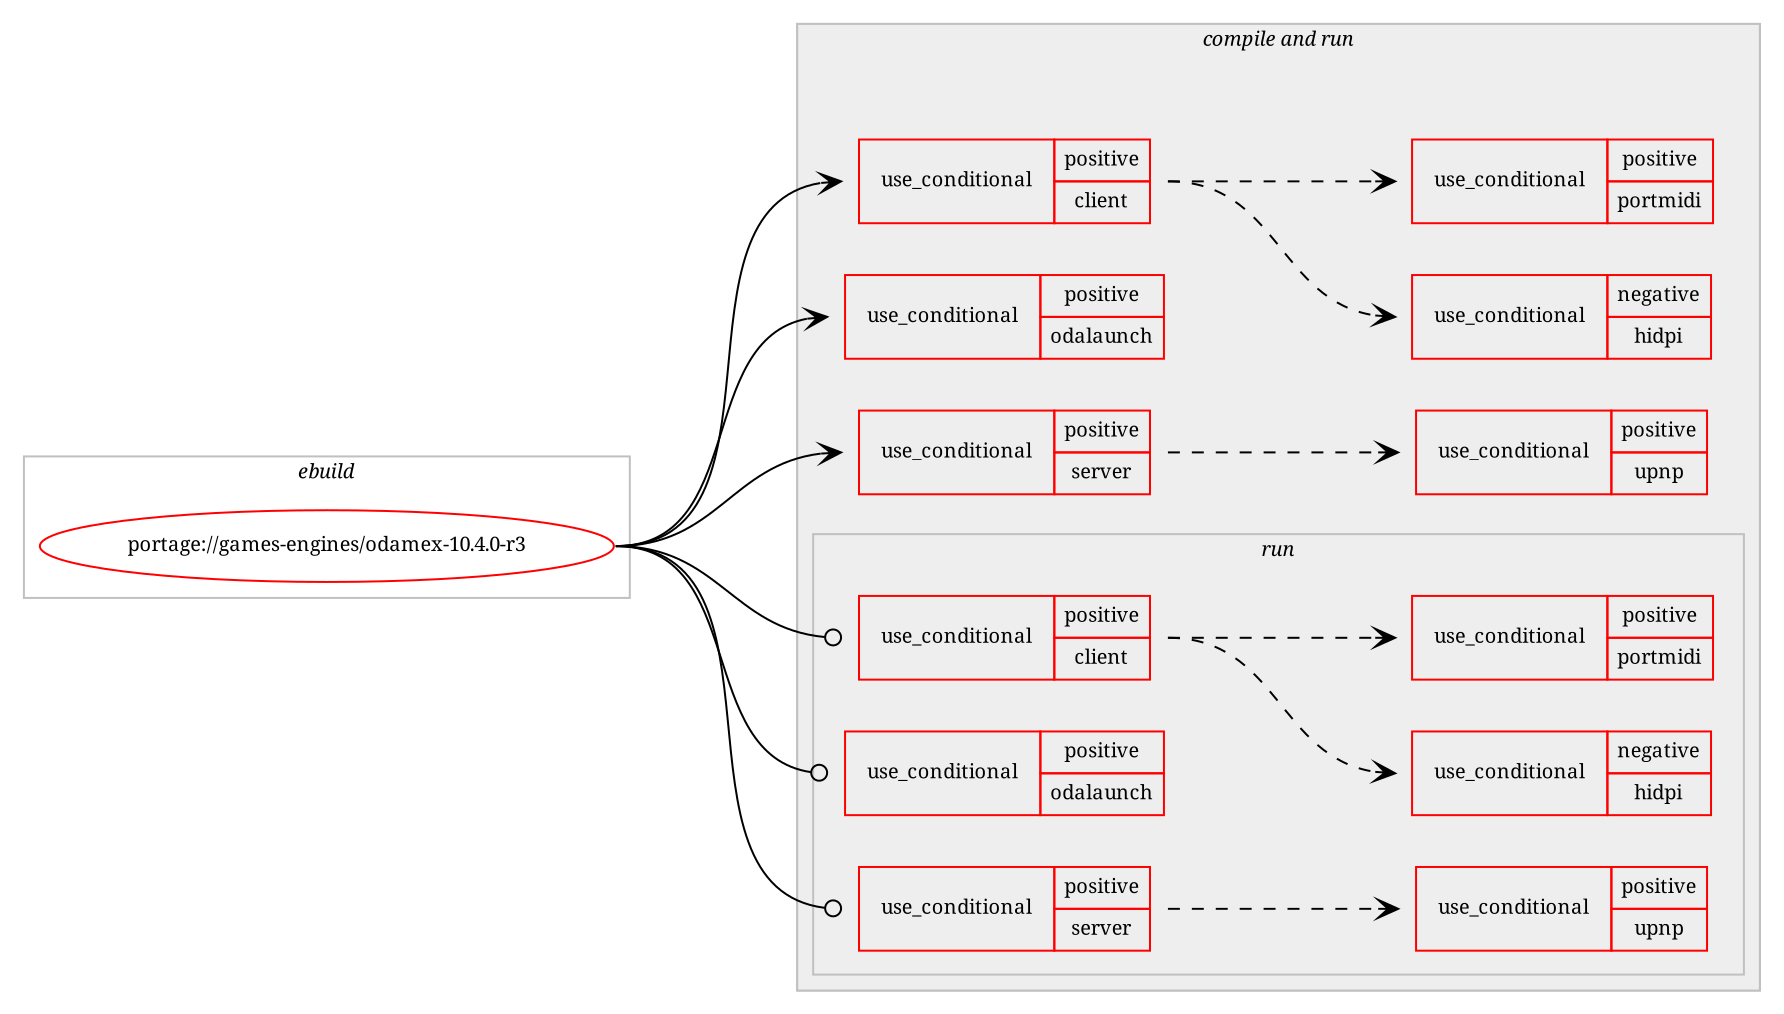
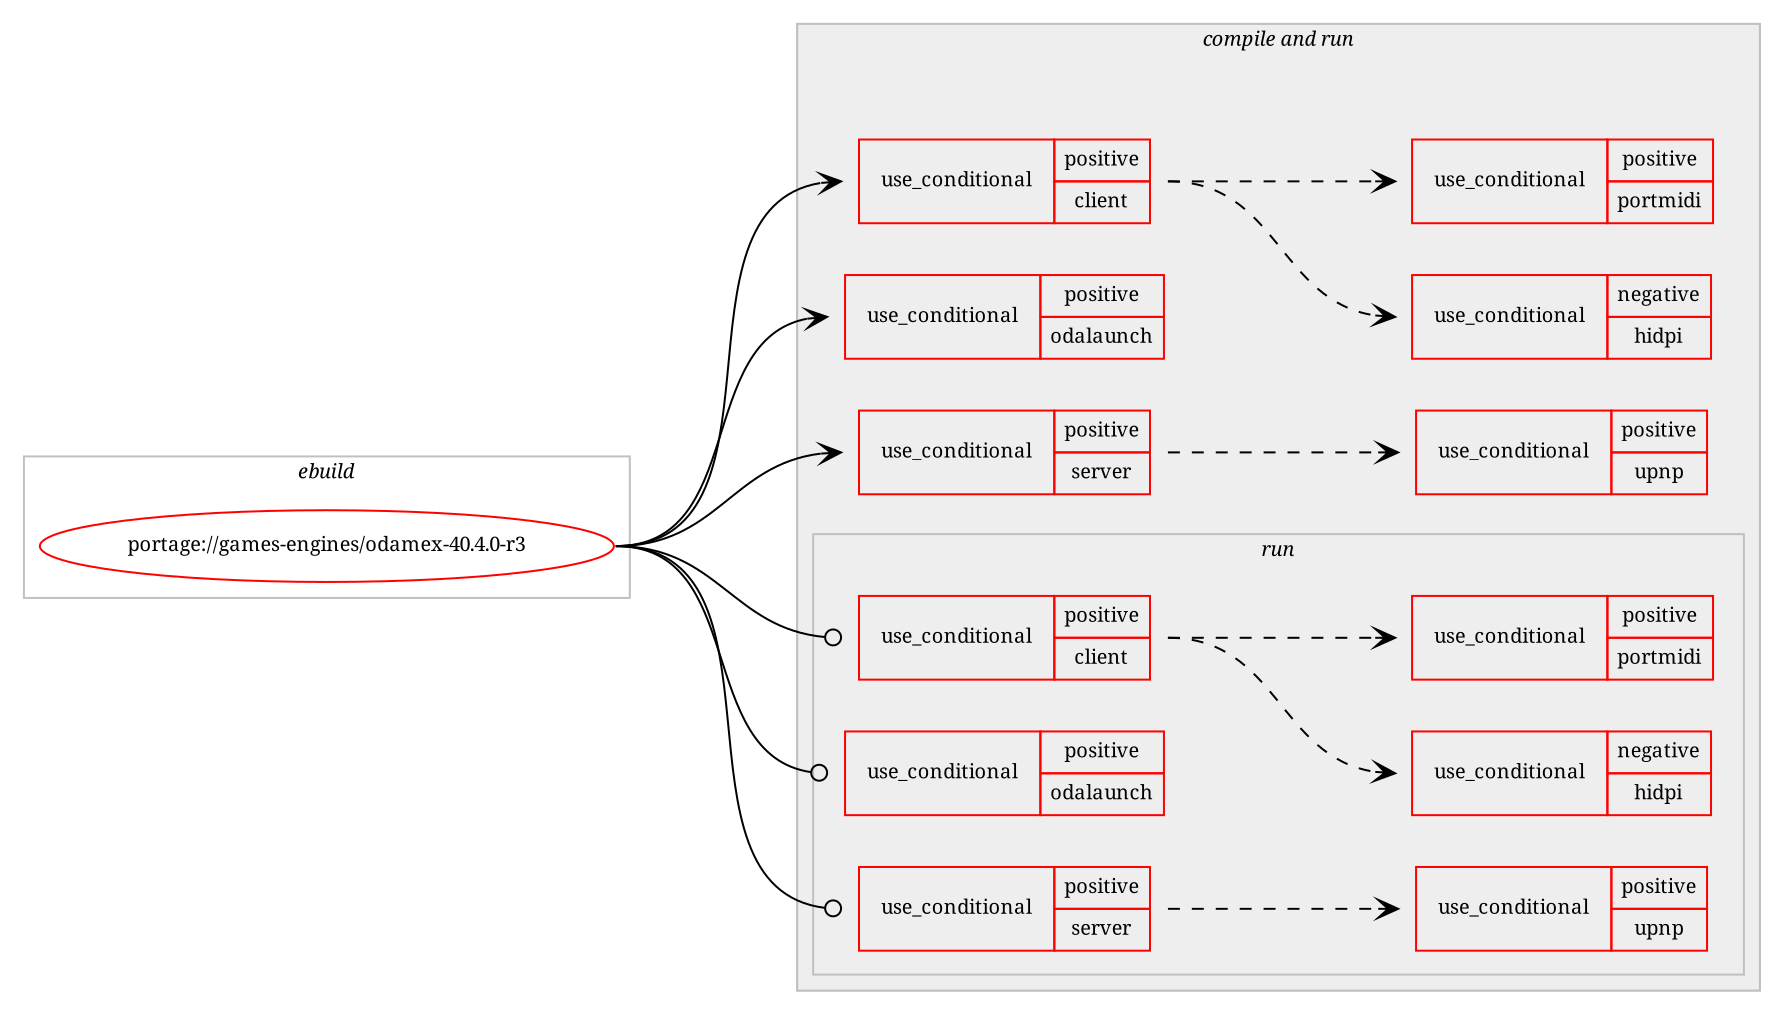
node "portage://games-engines/odamex-10.4.0-r3": label "portage://games-engines/odamex-10.4.0-r3" -> "portage://games-engines/odamex-40.4.0-r3"
